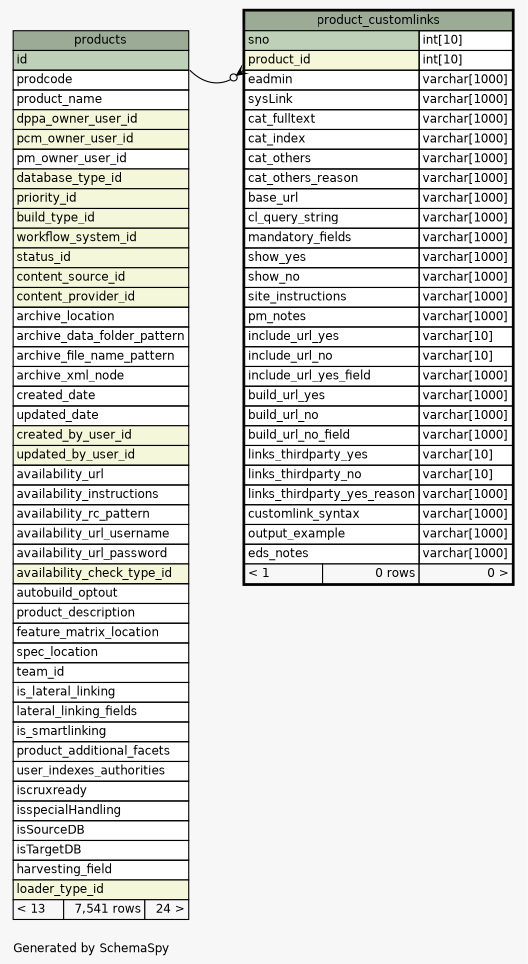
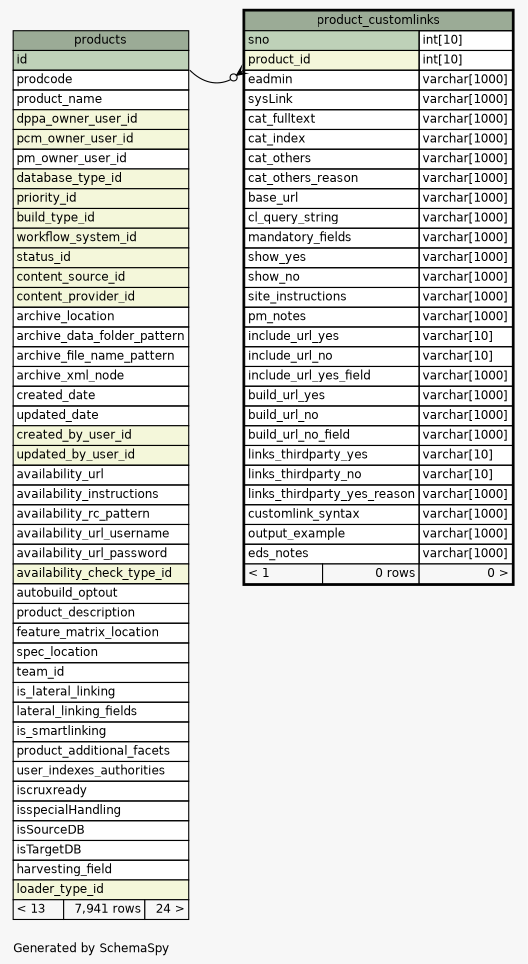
node "products": text "7,541 rows" -> "7,941 rows"
